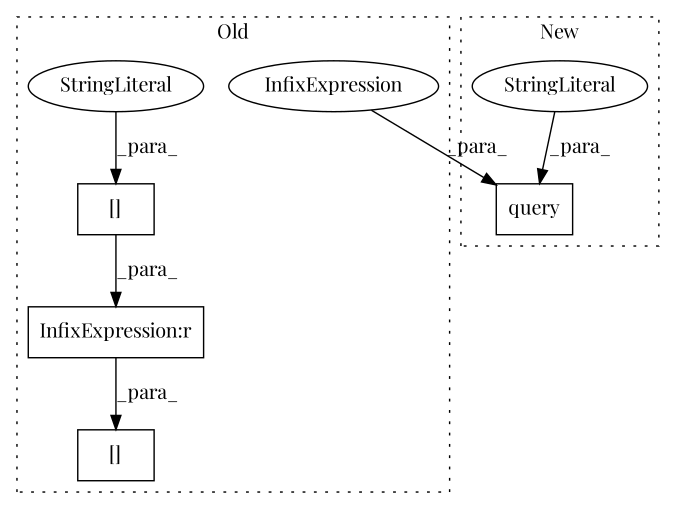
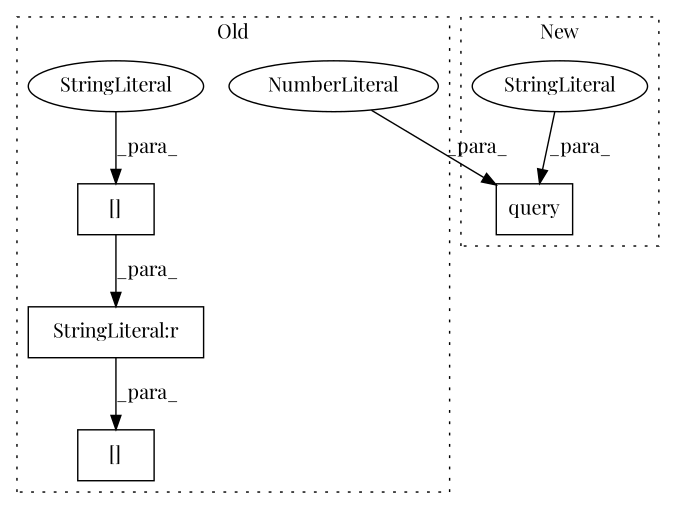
node "InfixExpression": label "InfixExpression" -> "NumberLiteral"
node "InfixExpression:r": label "InfixExpression:r" -> "StringLiteral:r"
